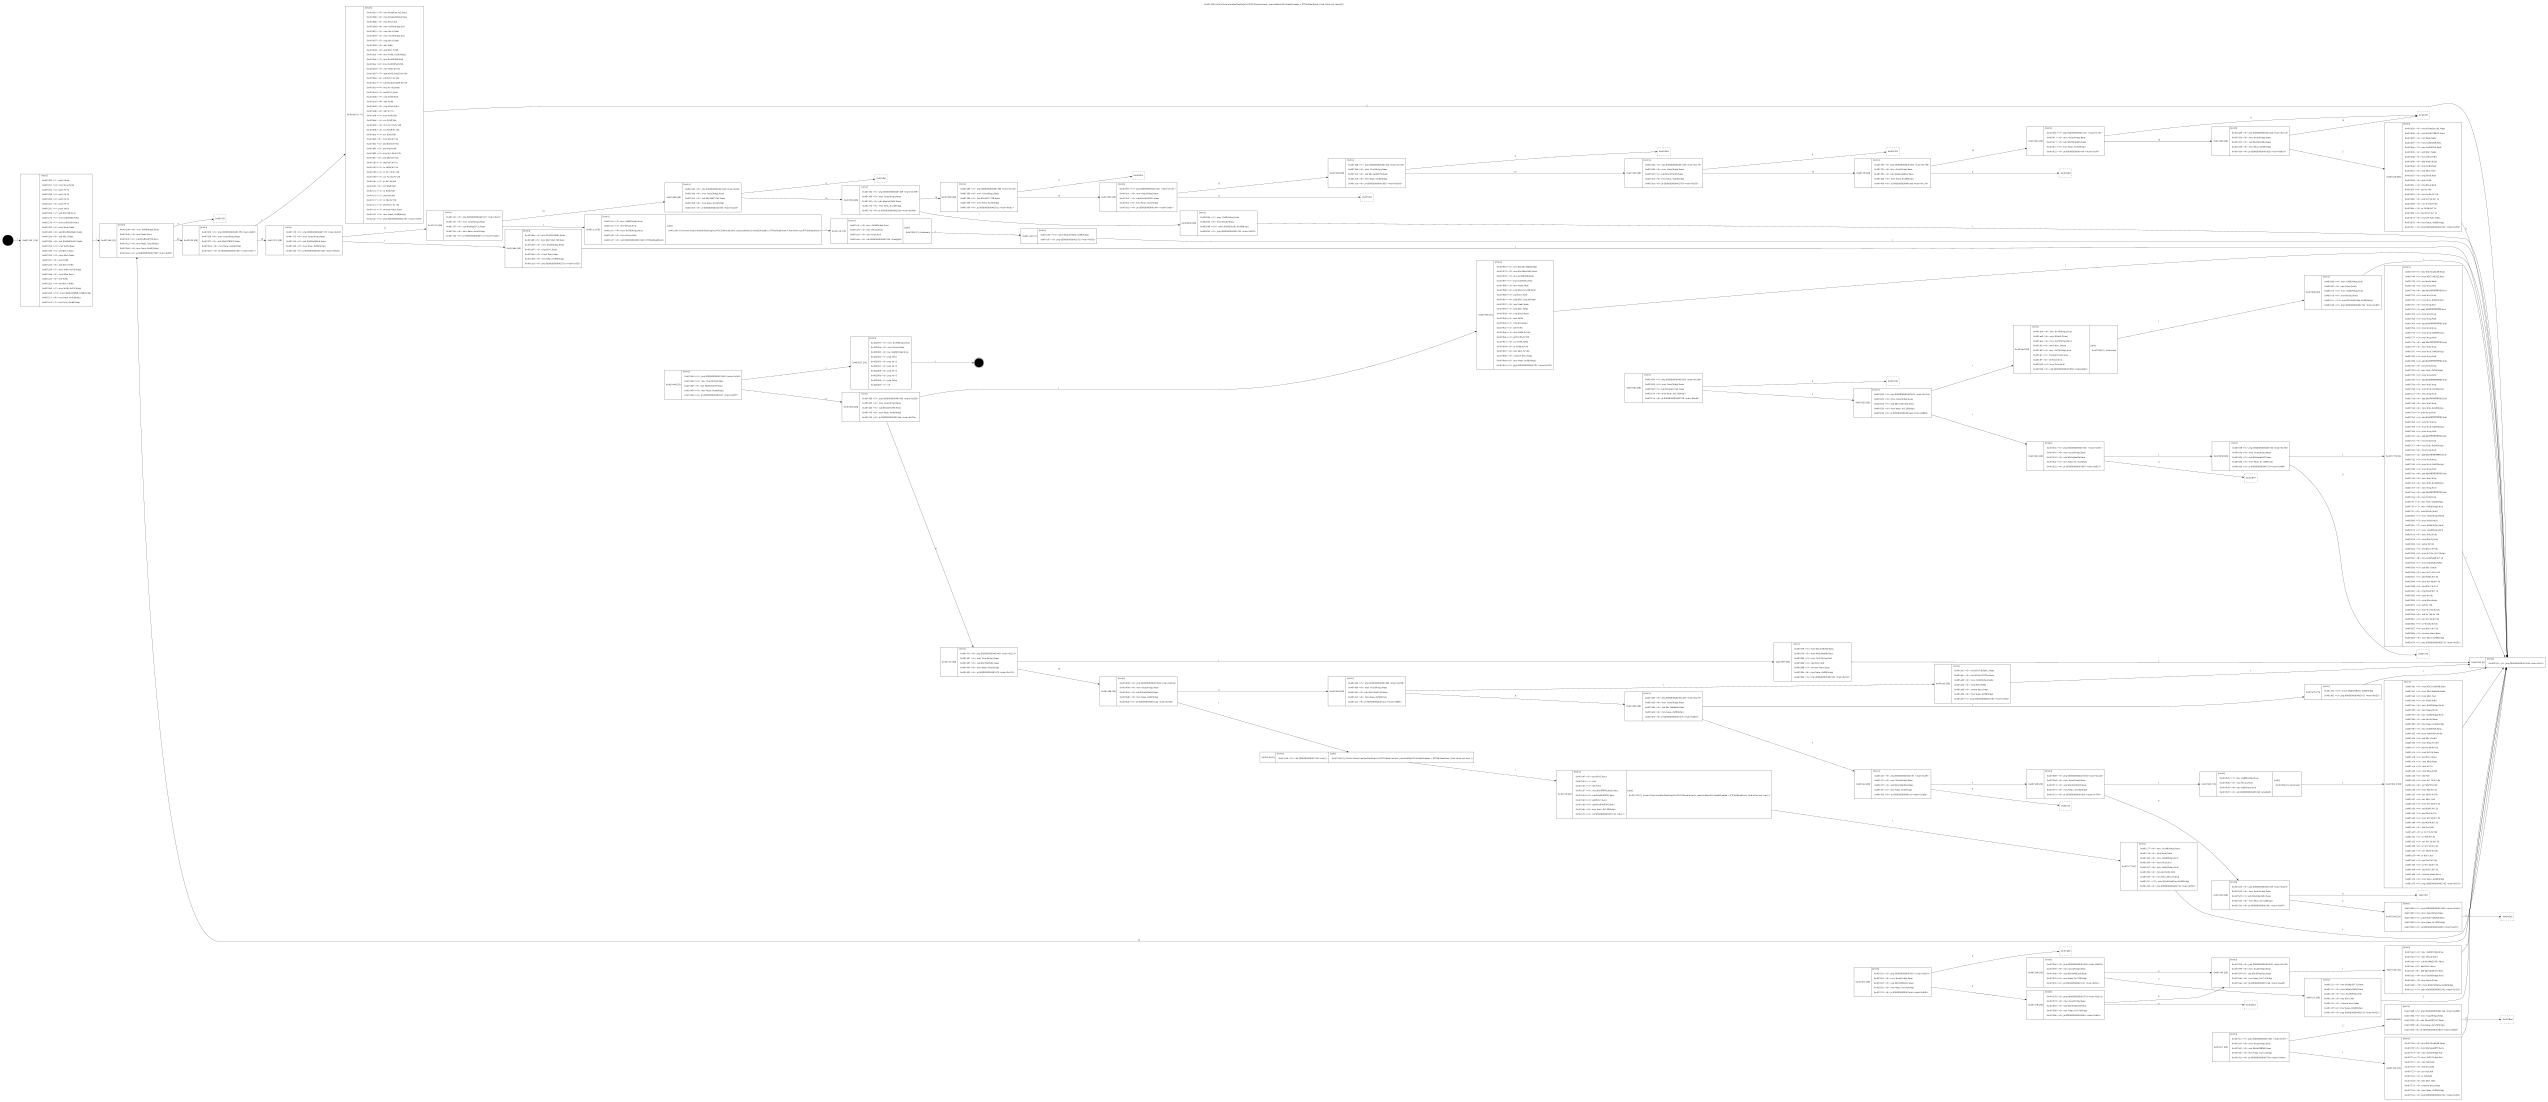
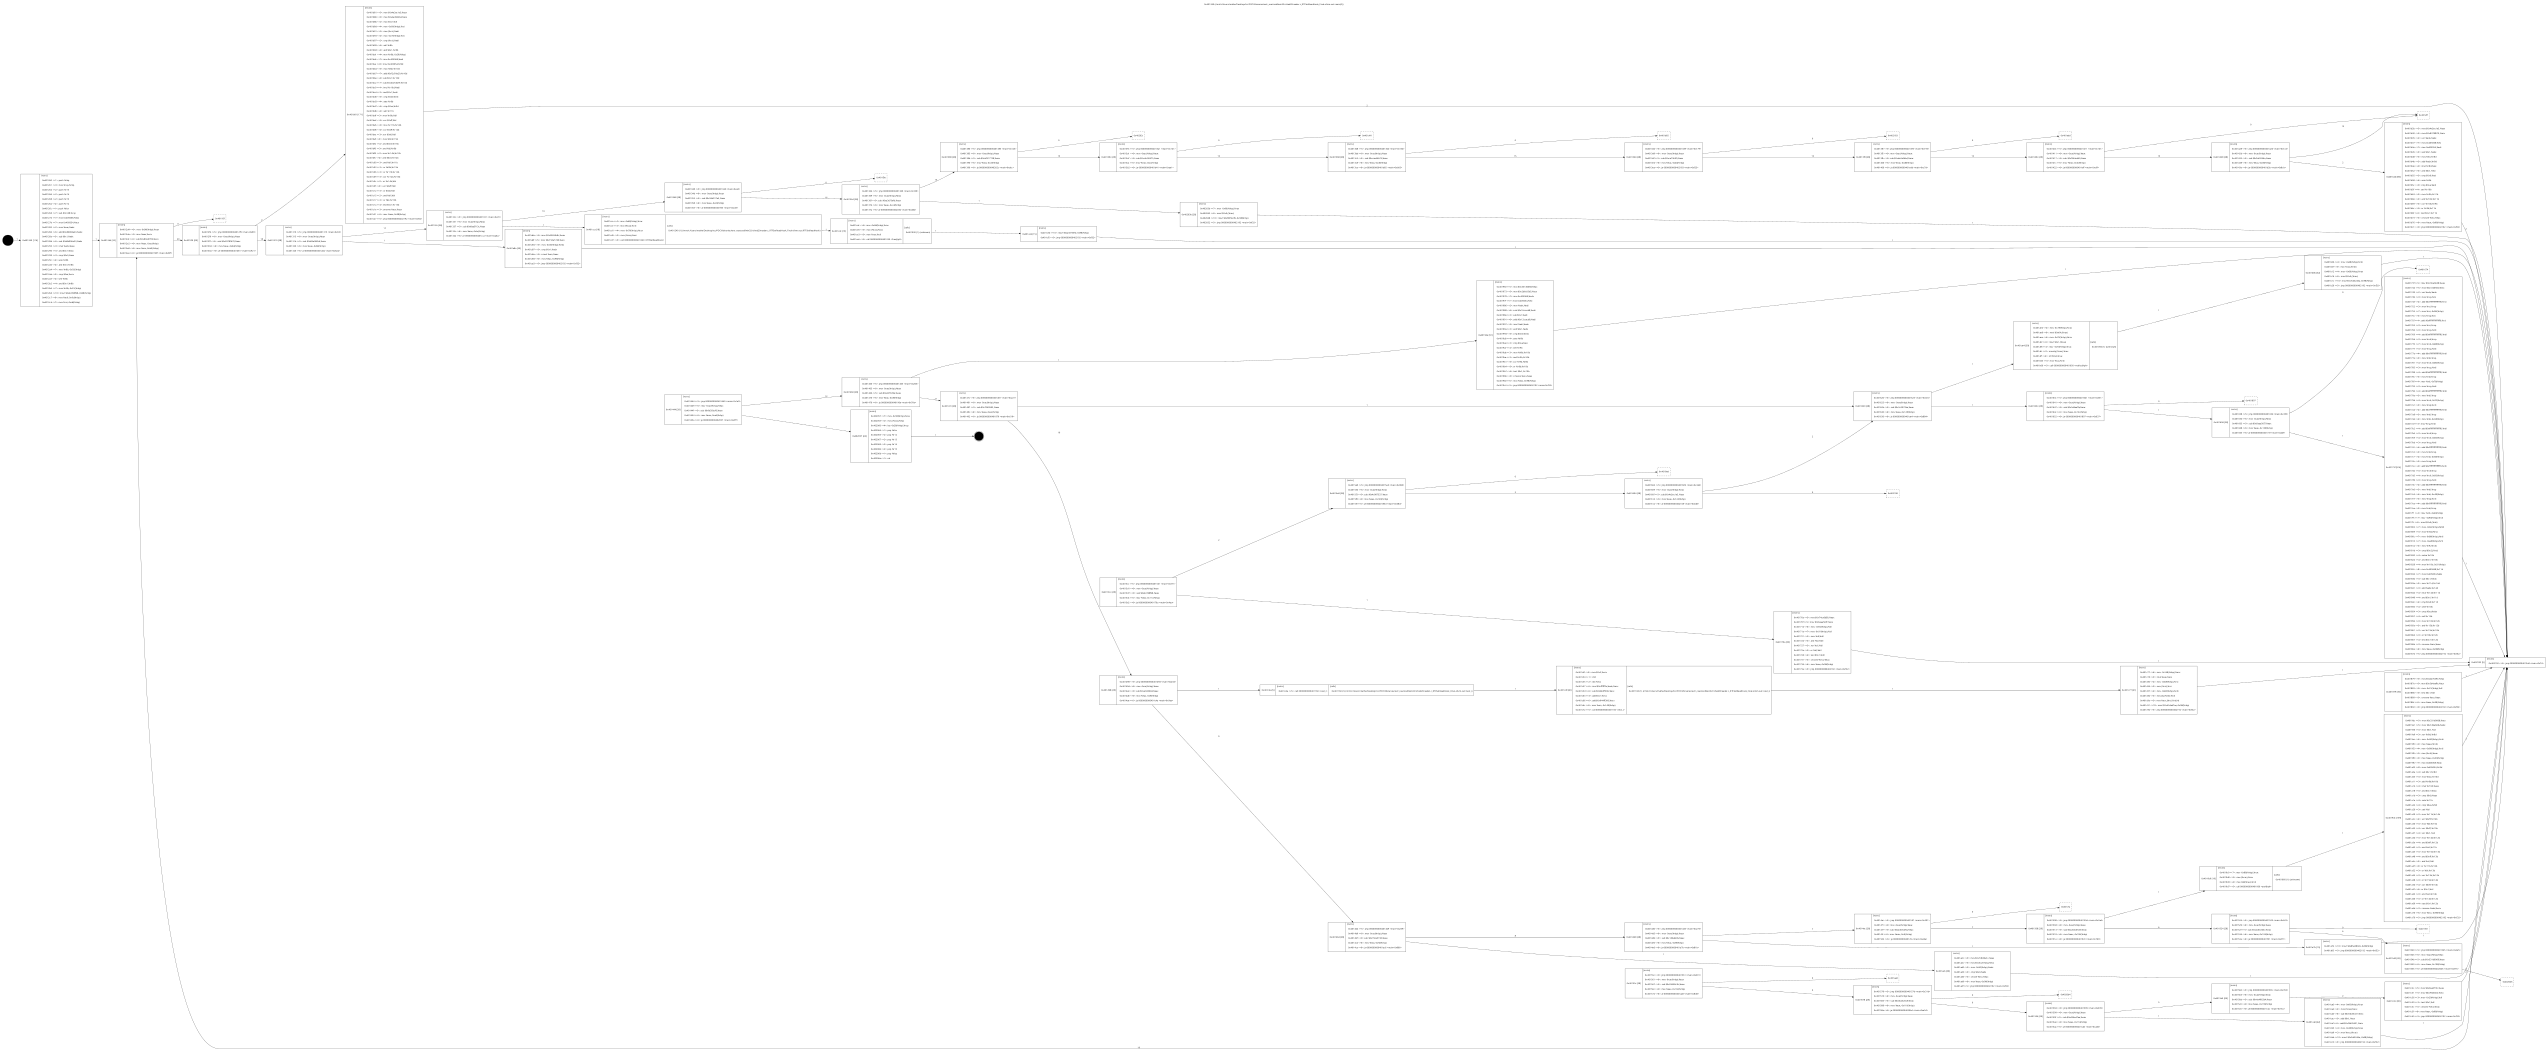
edge "0x4015e8 [28]" -> "0x401604 [28]": added, label "2"
edge "0x40147c [28]" -> "0x401879 [30]": now "0x40147c [28]" -> "0x401620 [28]"
edge "0x4015b0 [28]" -> "0x401594 [28]": reversed
